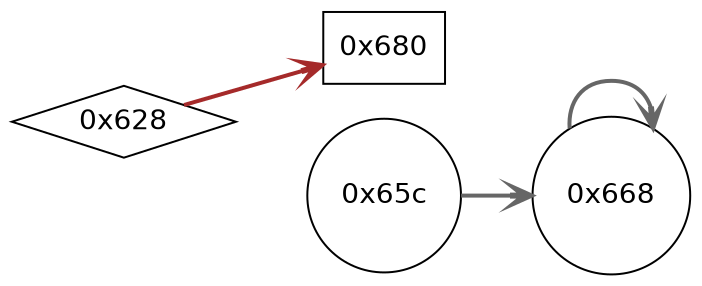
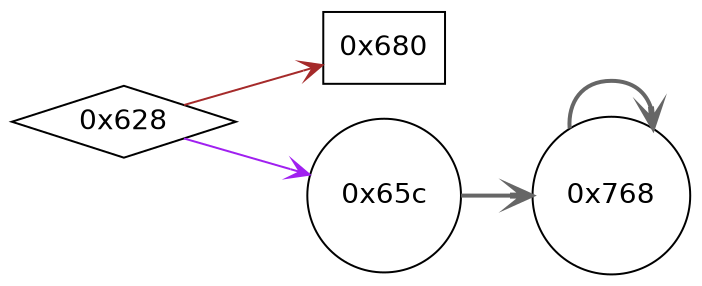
edge "0x628" -> "0x680": style bold -> solid
edge "0x628" -> "0x65c": added
node "0x668": label "0x668" -> "0x768"
